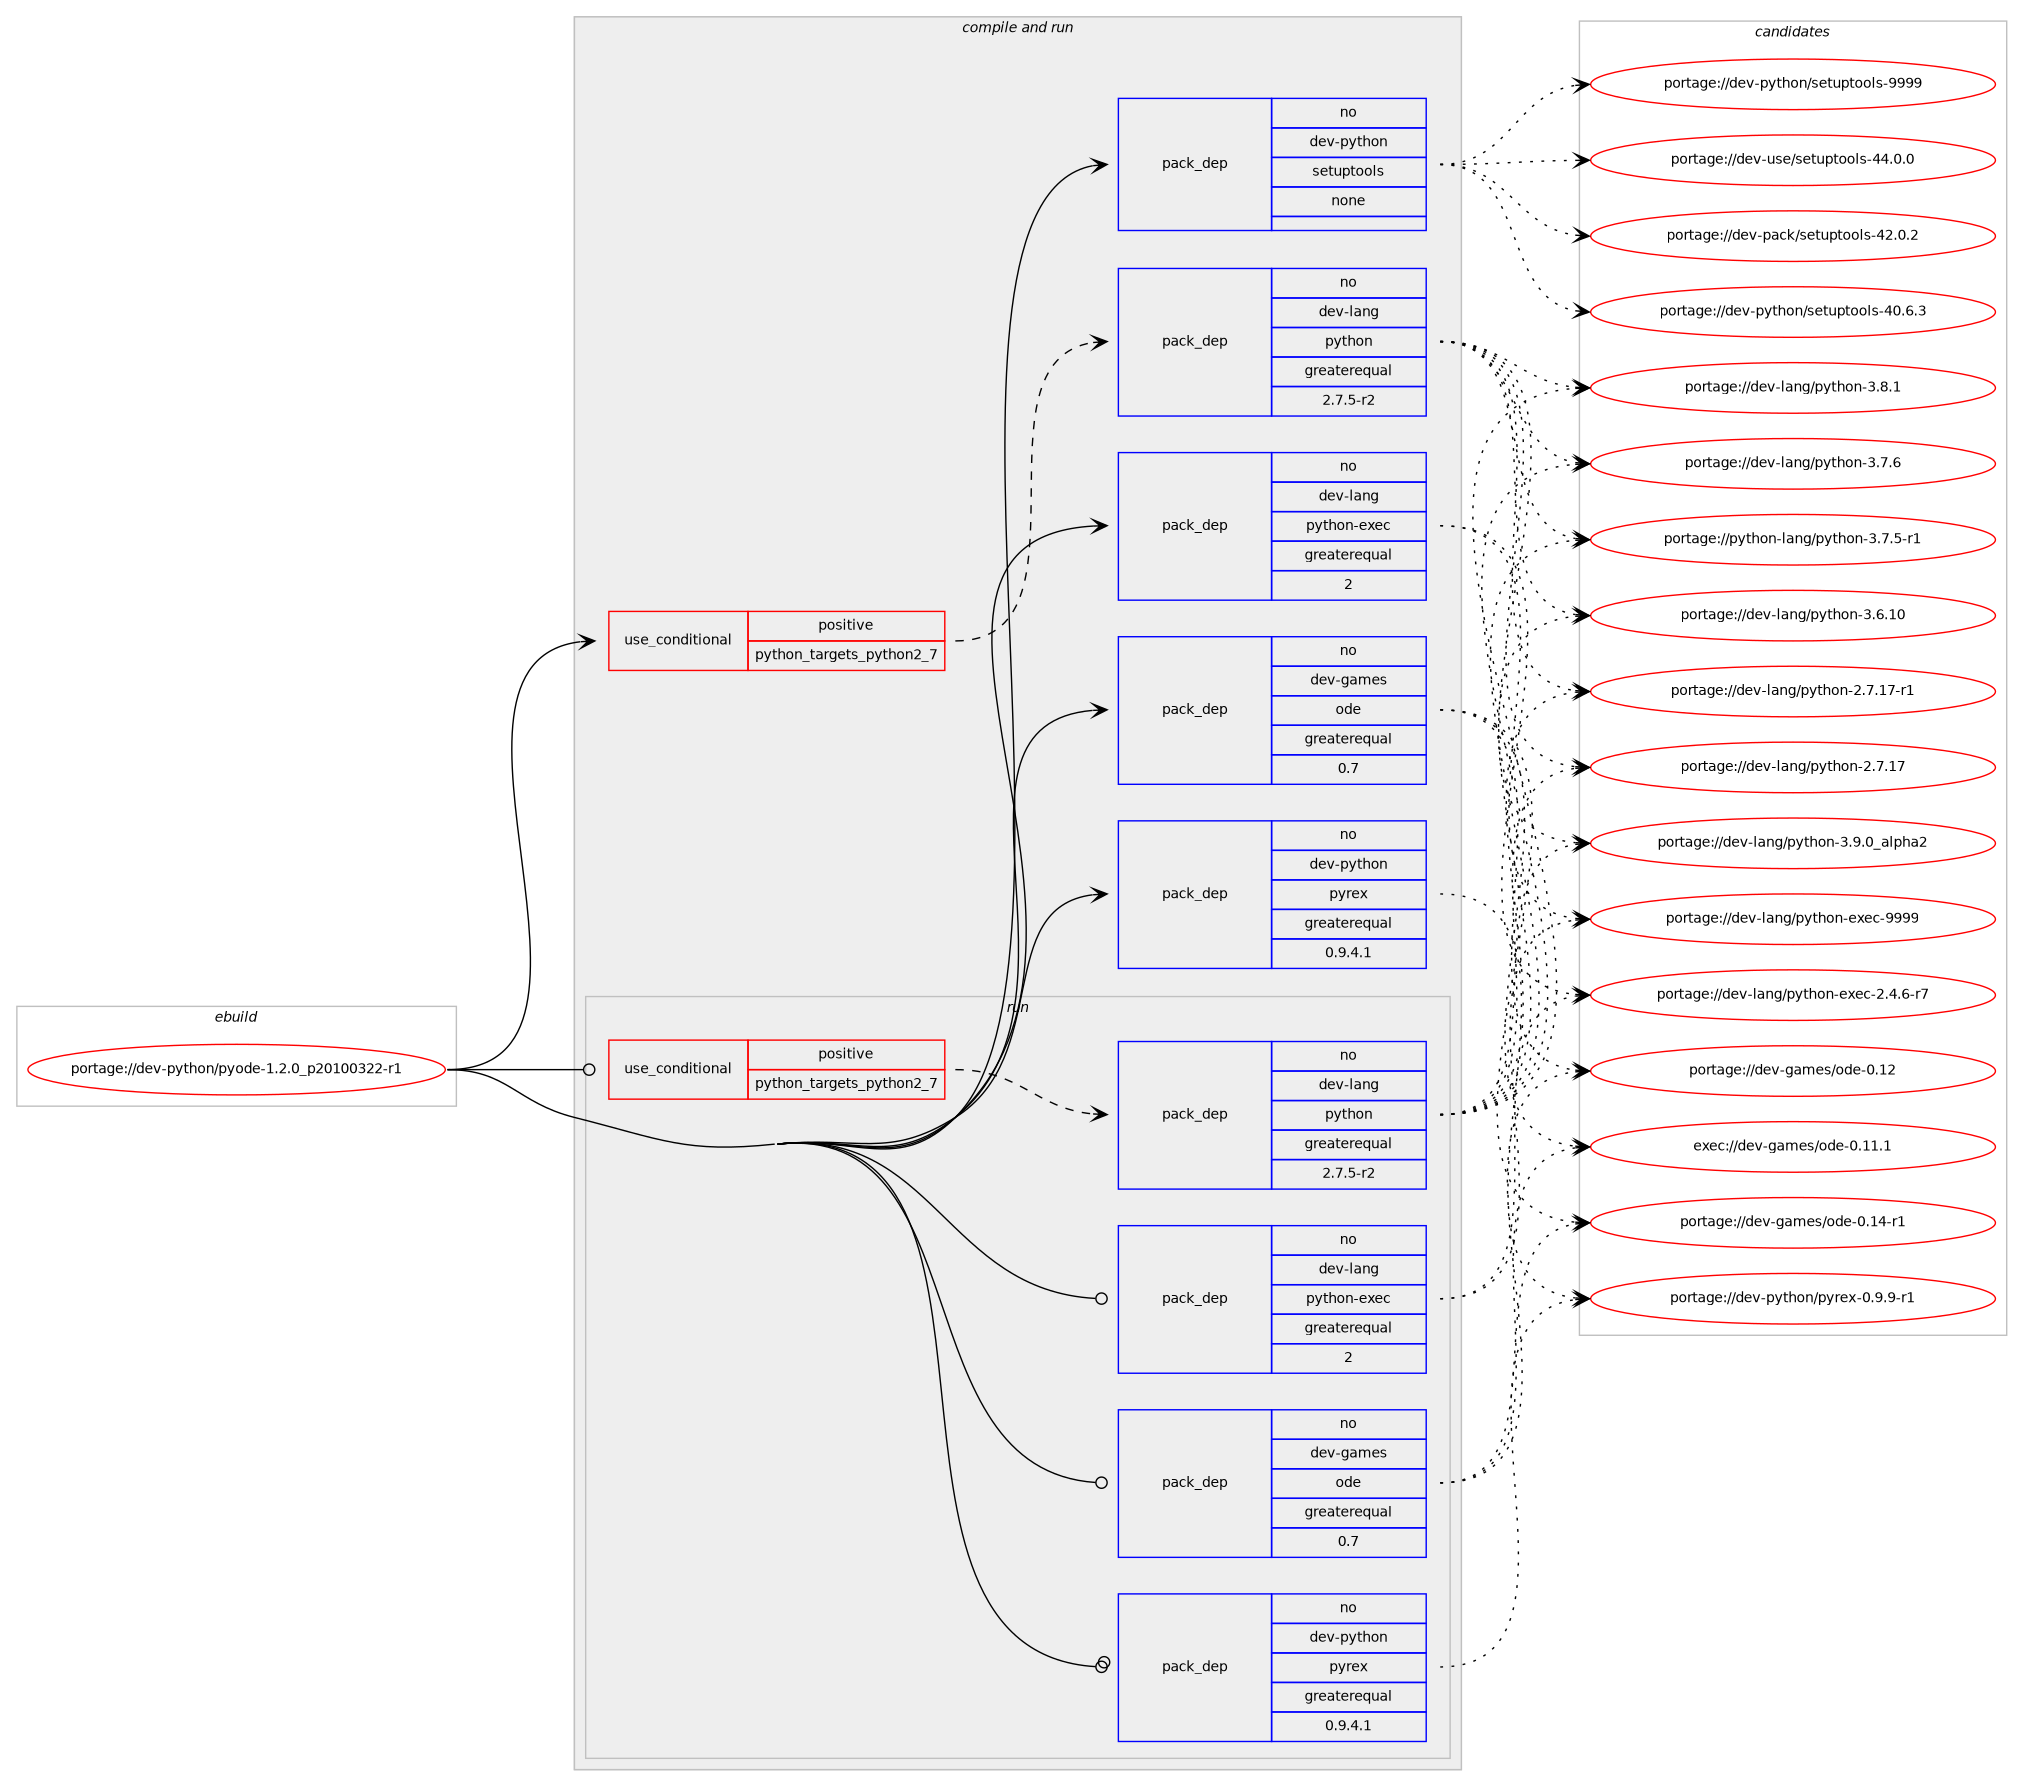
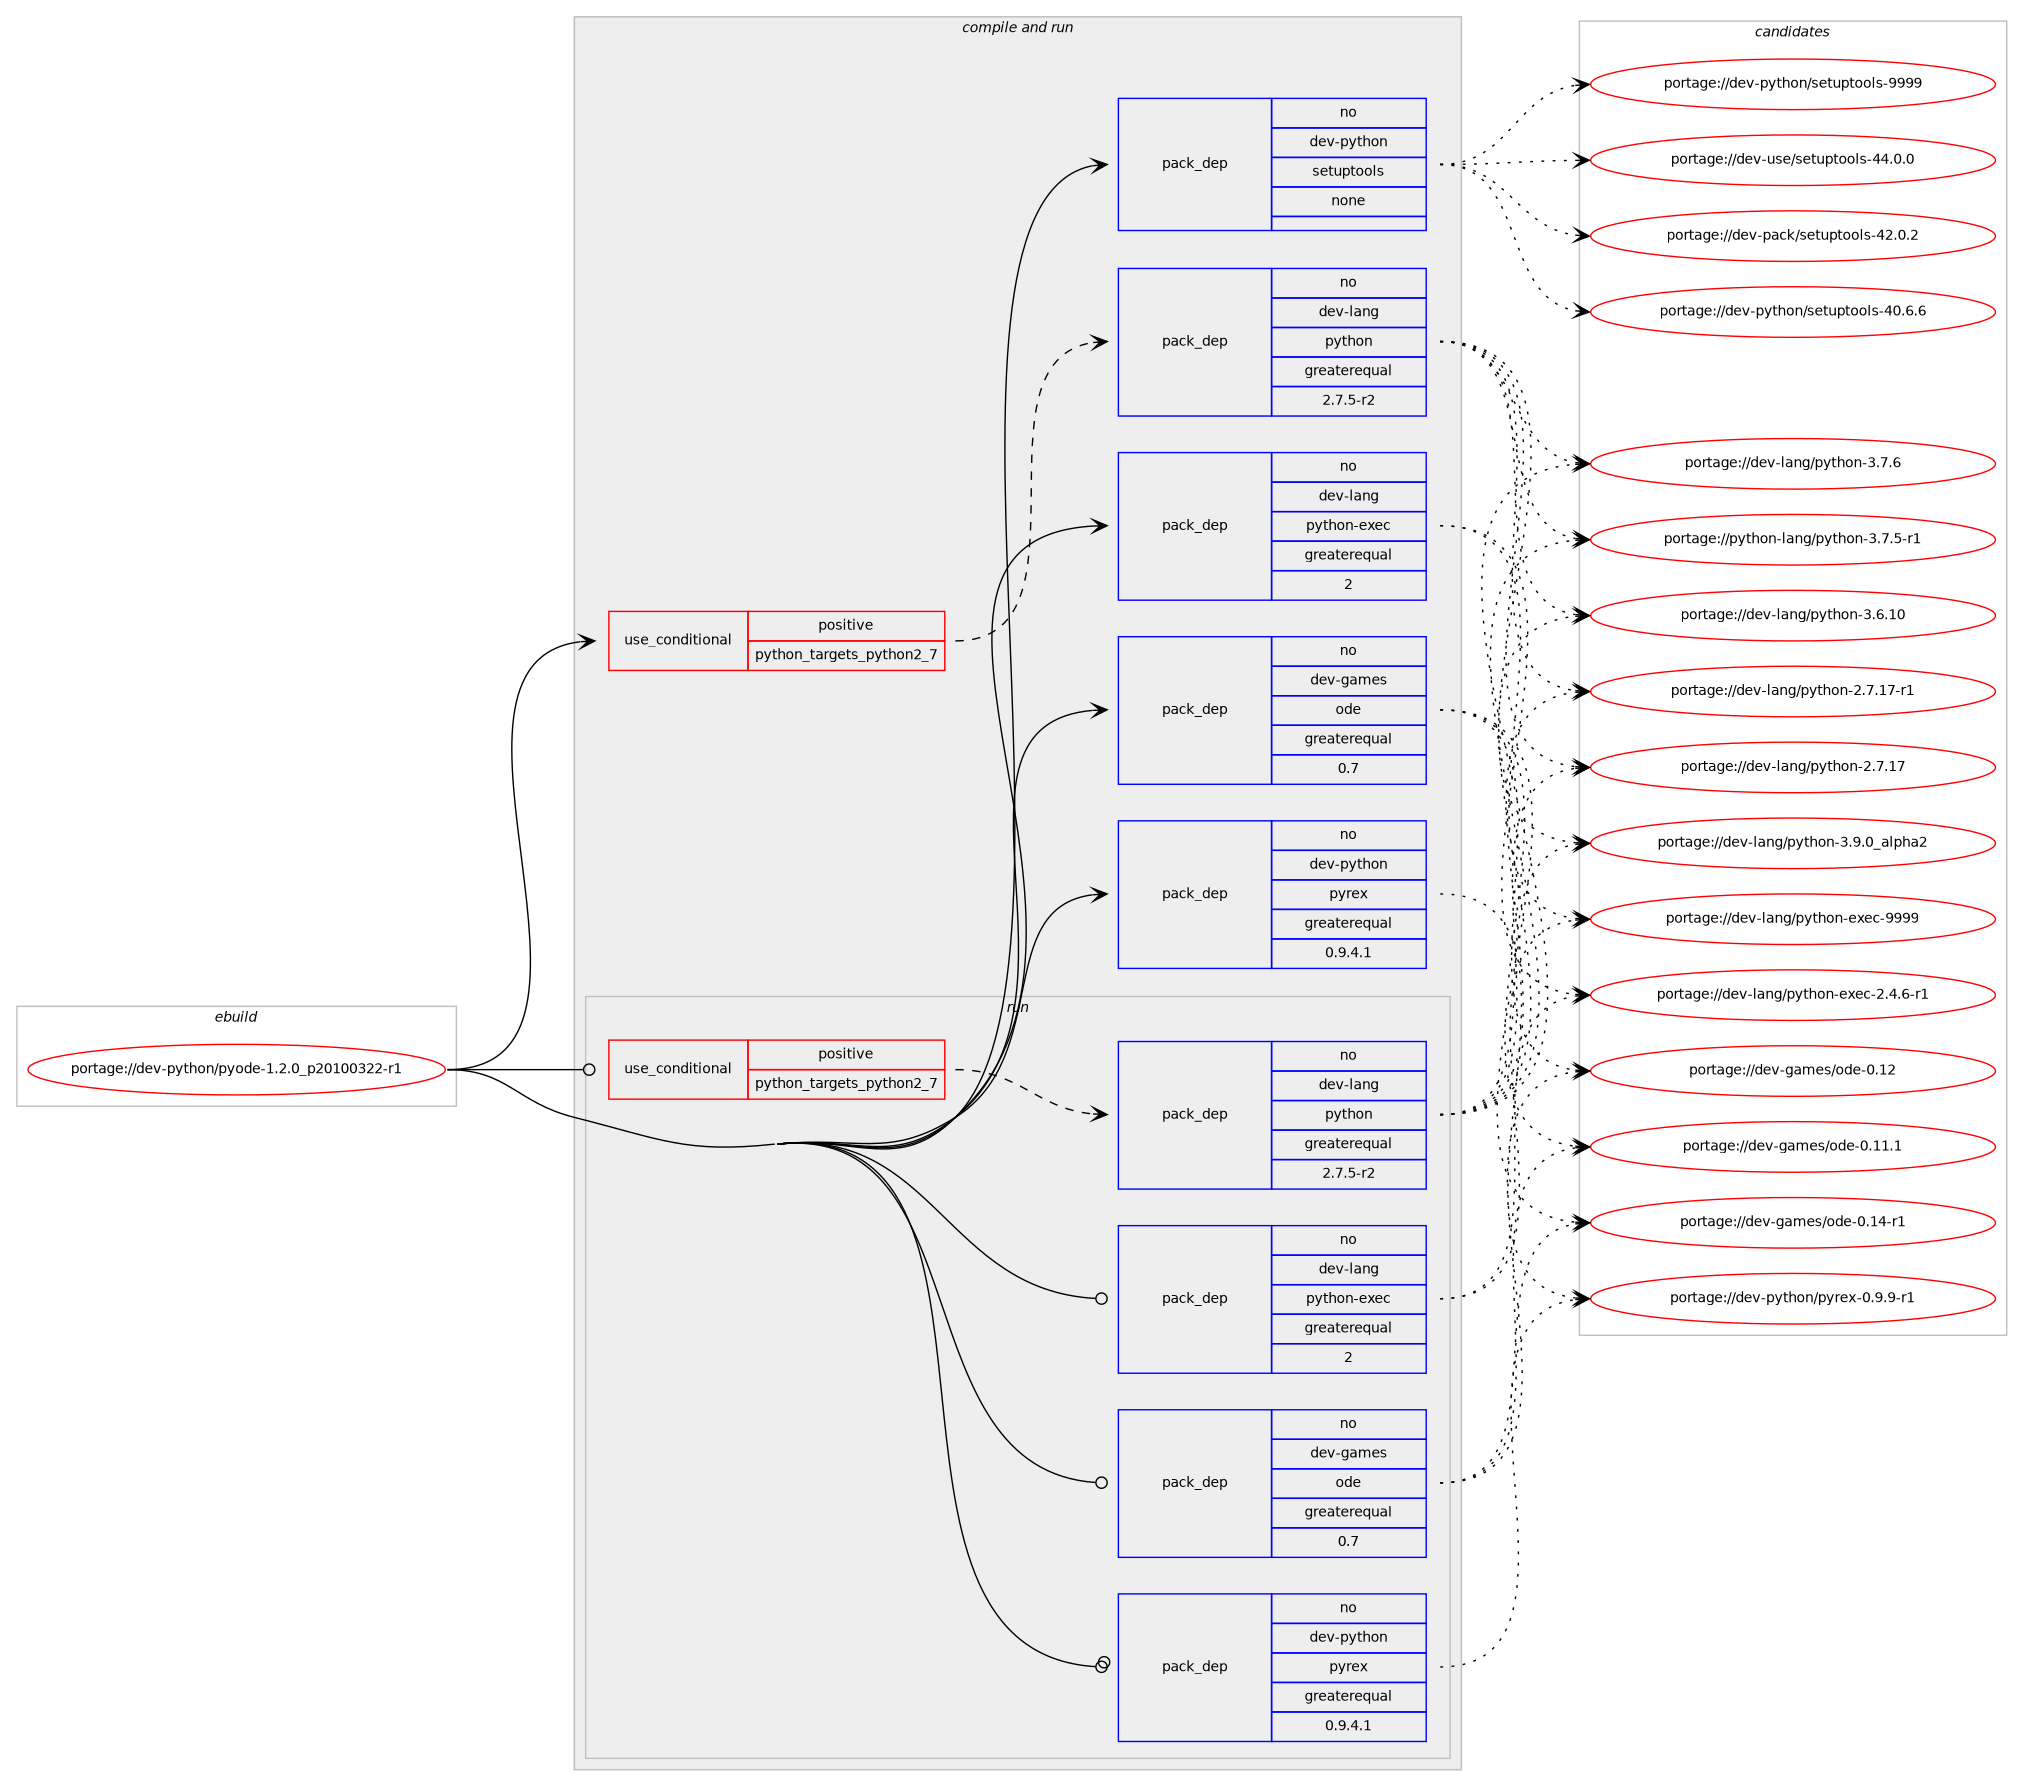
node "portage://dev-python/setuptools-40.6.3": label "portage://dev-python/setuptools-40.6.3" -> "portage://dev-python/setuptools-40.6.6"
node "portage://dev-lang/python-3.8.1": removed
node "portage://dev-lang/python-exec-2.4.6-r7": label "portage://dev-lang/python-exec-2.4.6-r7" -> "portage://dev-lang/python-exec-2.4.6-r1"
node "exec://dev-games/ode-0.11.1": label "exec://dev-games/ode-0.11.1" -> "portage://dev-games/ode-0.11.1"
